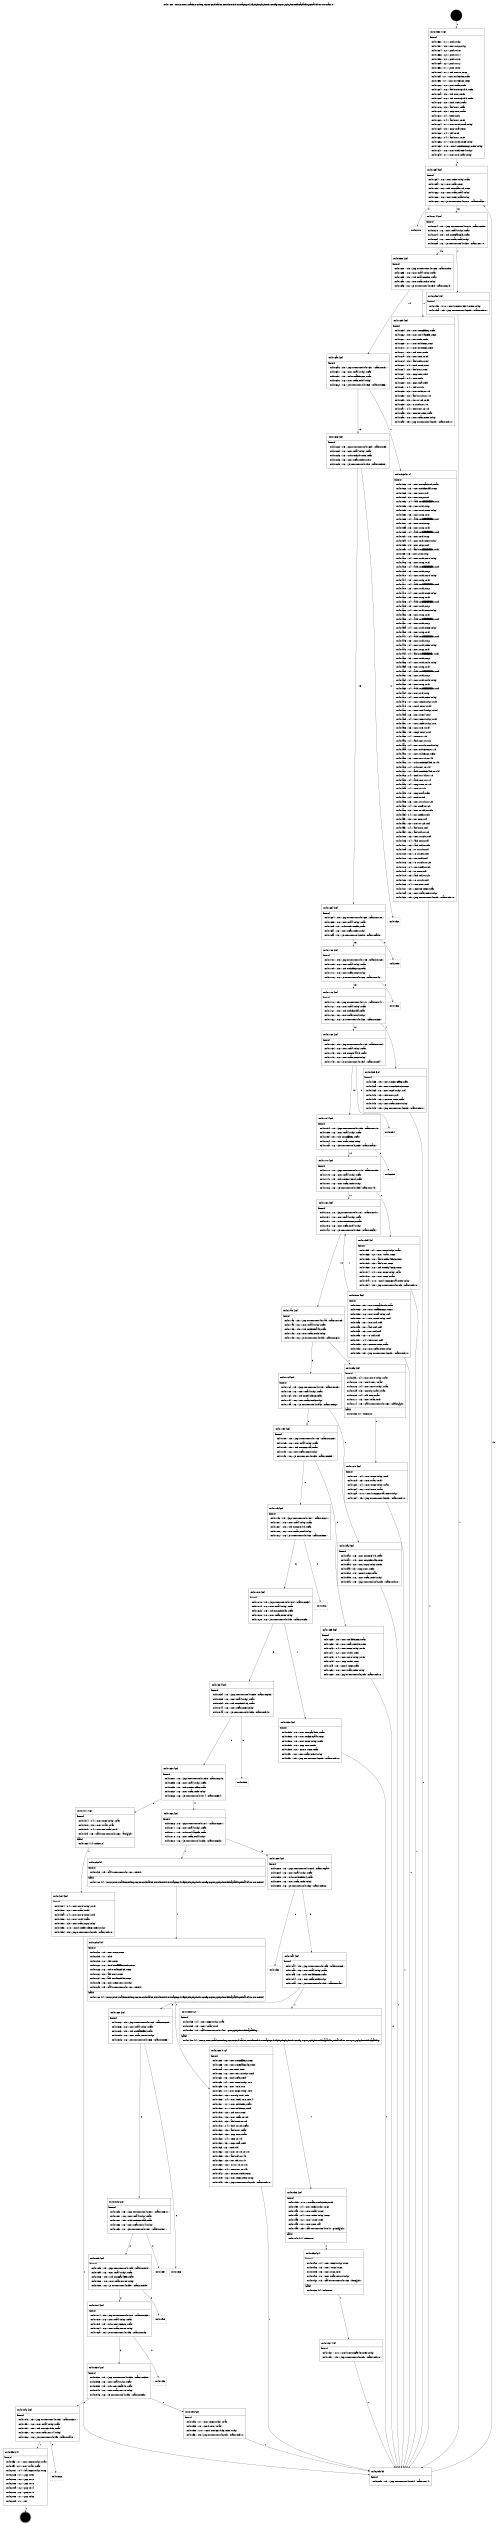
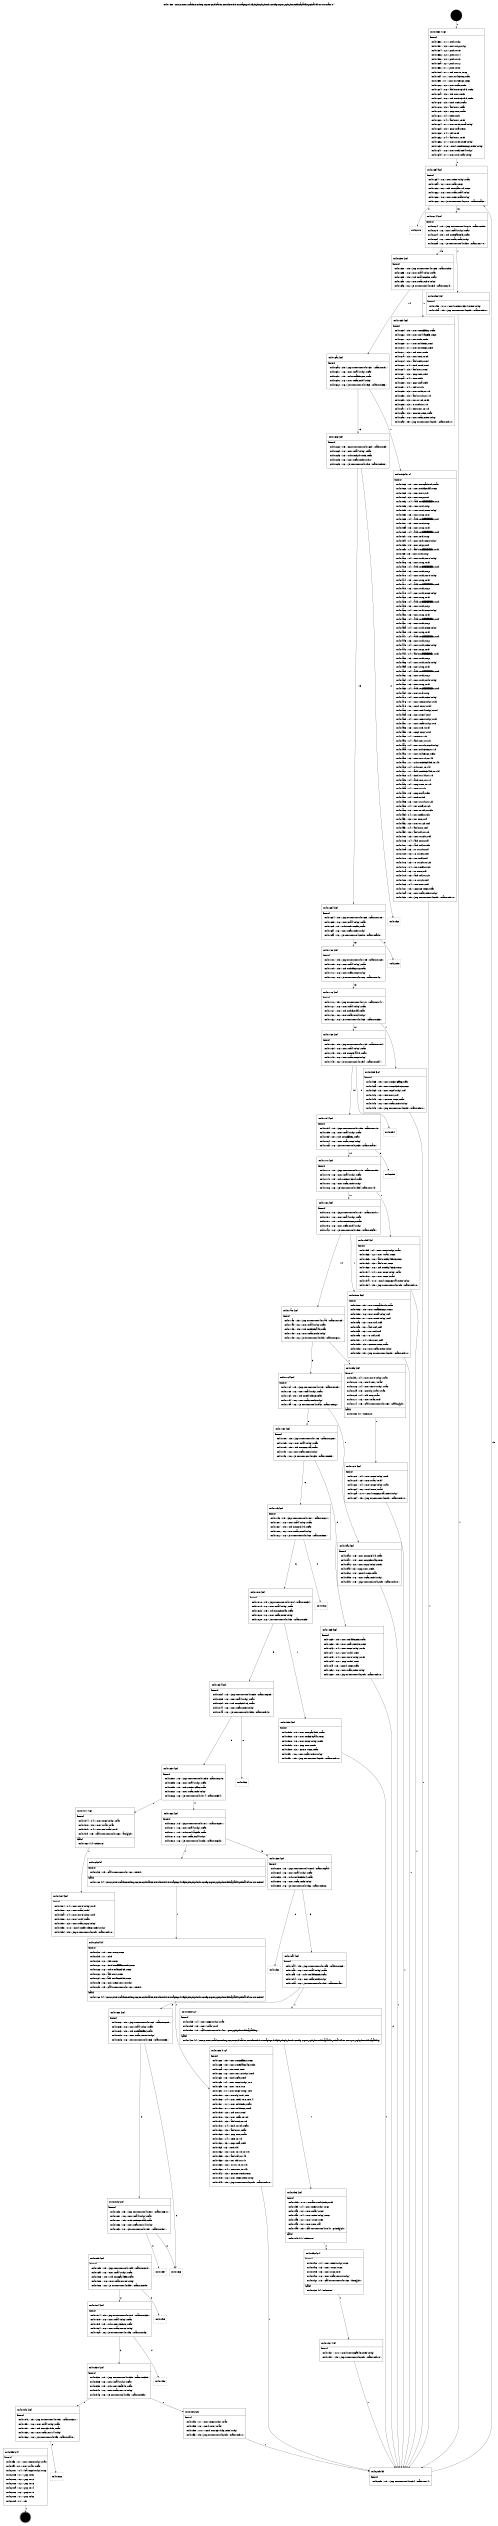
node "0x401e2c": removed
edge "0x40198e [53]" -> "0x40178c [28]": reversed
edge "0x4018dc [28]" -> "0x4018f8 [28]": now "0x4018dc [28]" -> "0x401ec3"
edge "0x401b84 [30]" -> "0x4020f0 [5]": removed, label "1"
edge "0x40194c [28]" -> "0x401ff8 [24]": removed, label "1"
